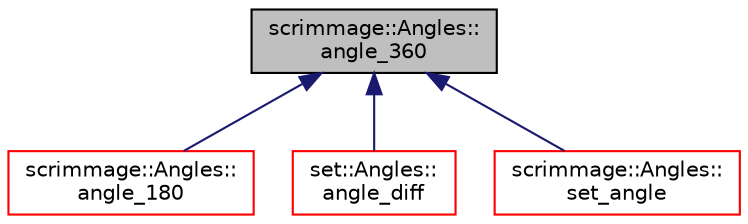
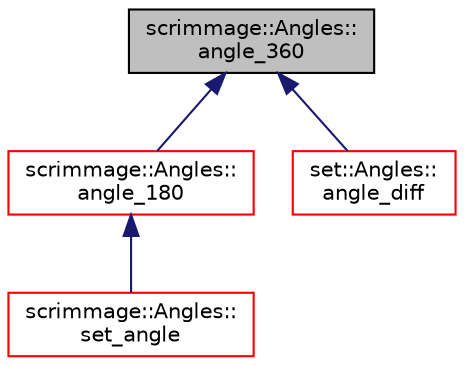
edge "scrimmage::Angles:: set_angle" -> "scrimmage::Angles:: angle_360": now "scrimmage::Angles:: set_angle" -> "scrimmage::Angles:: angle_180"
